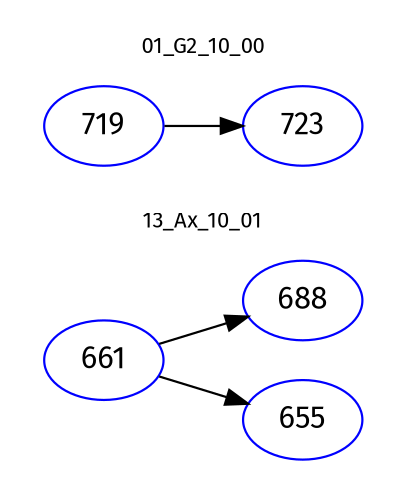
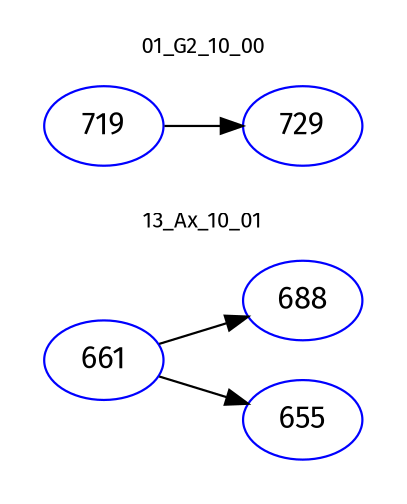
node "723": label "723" -> "729"
